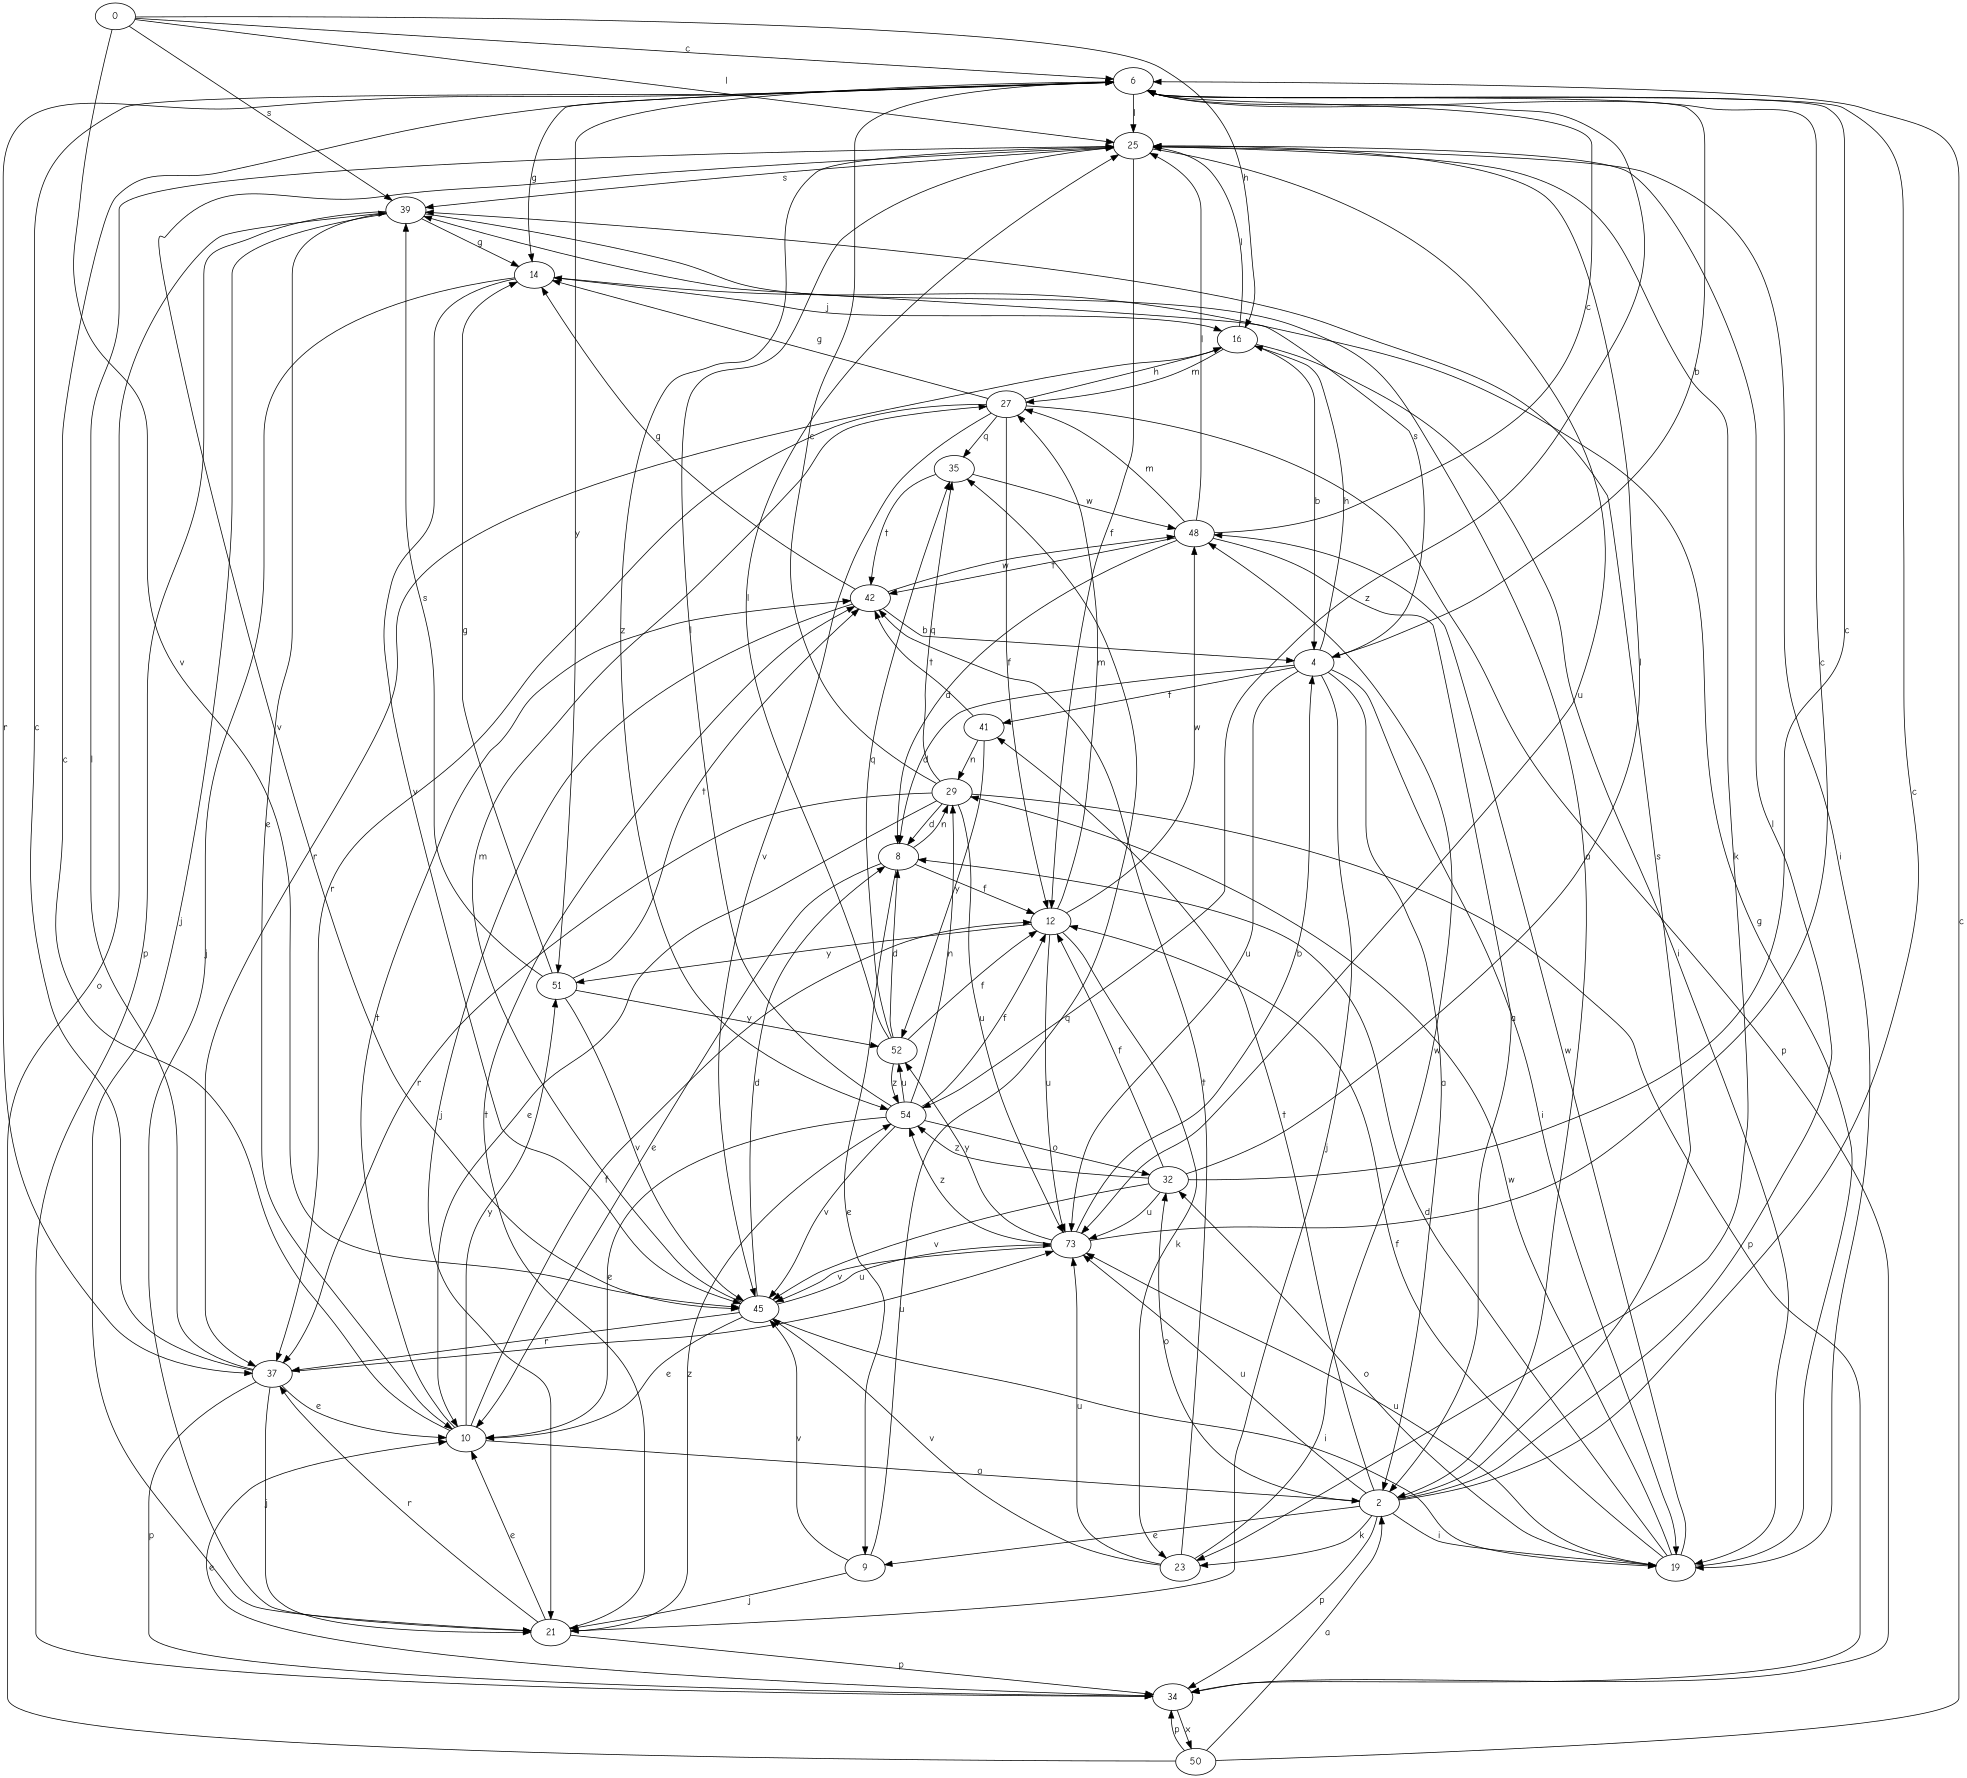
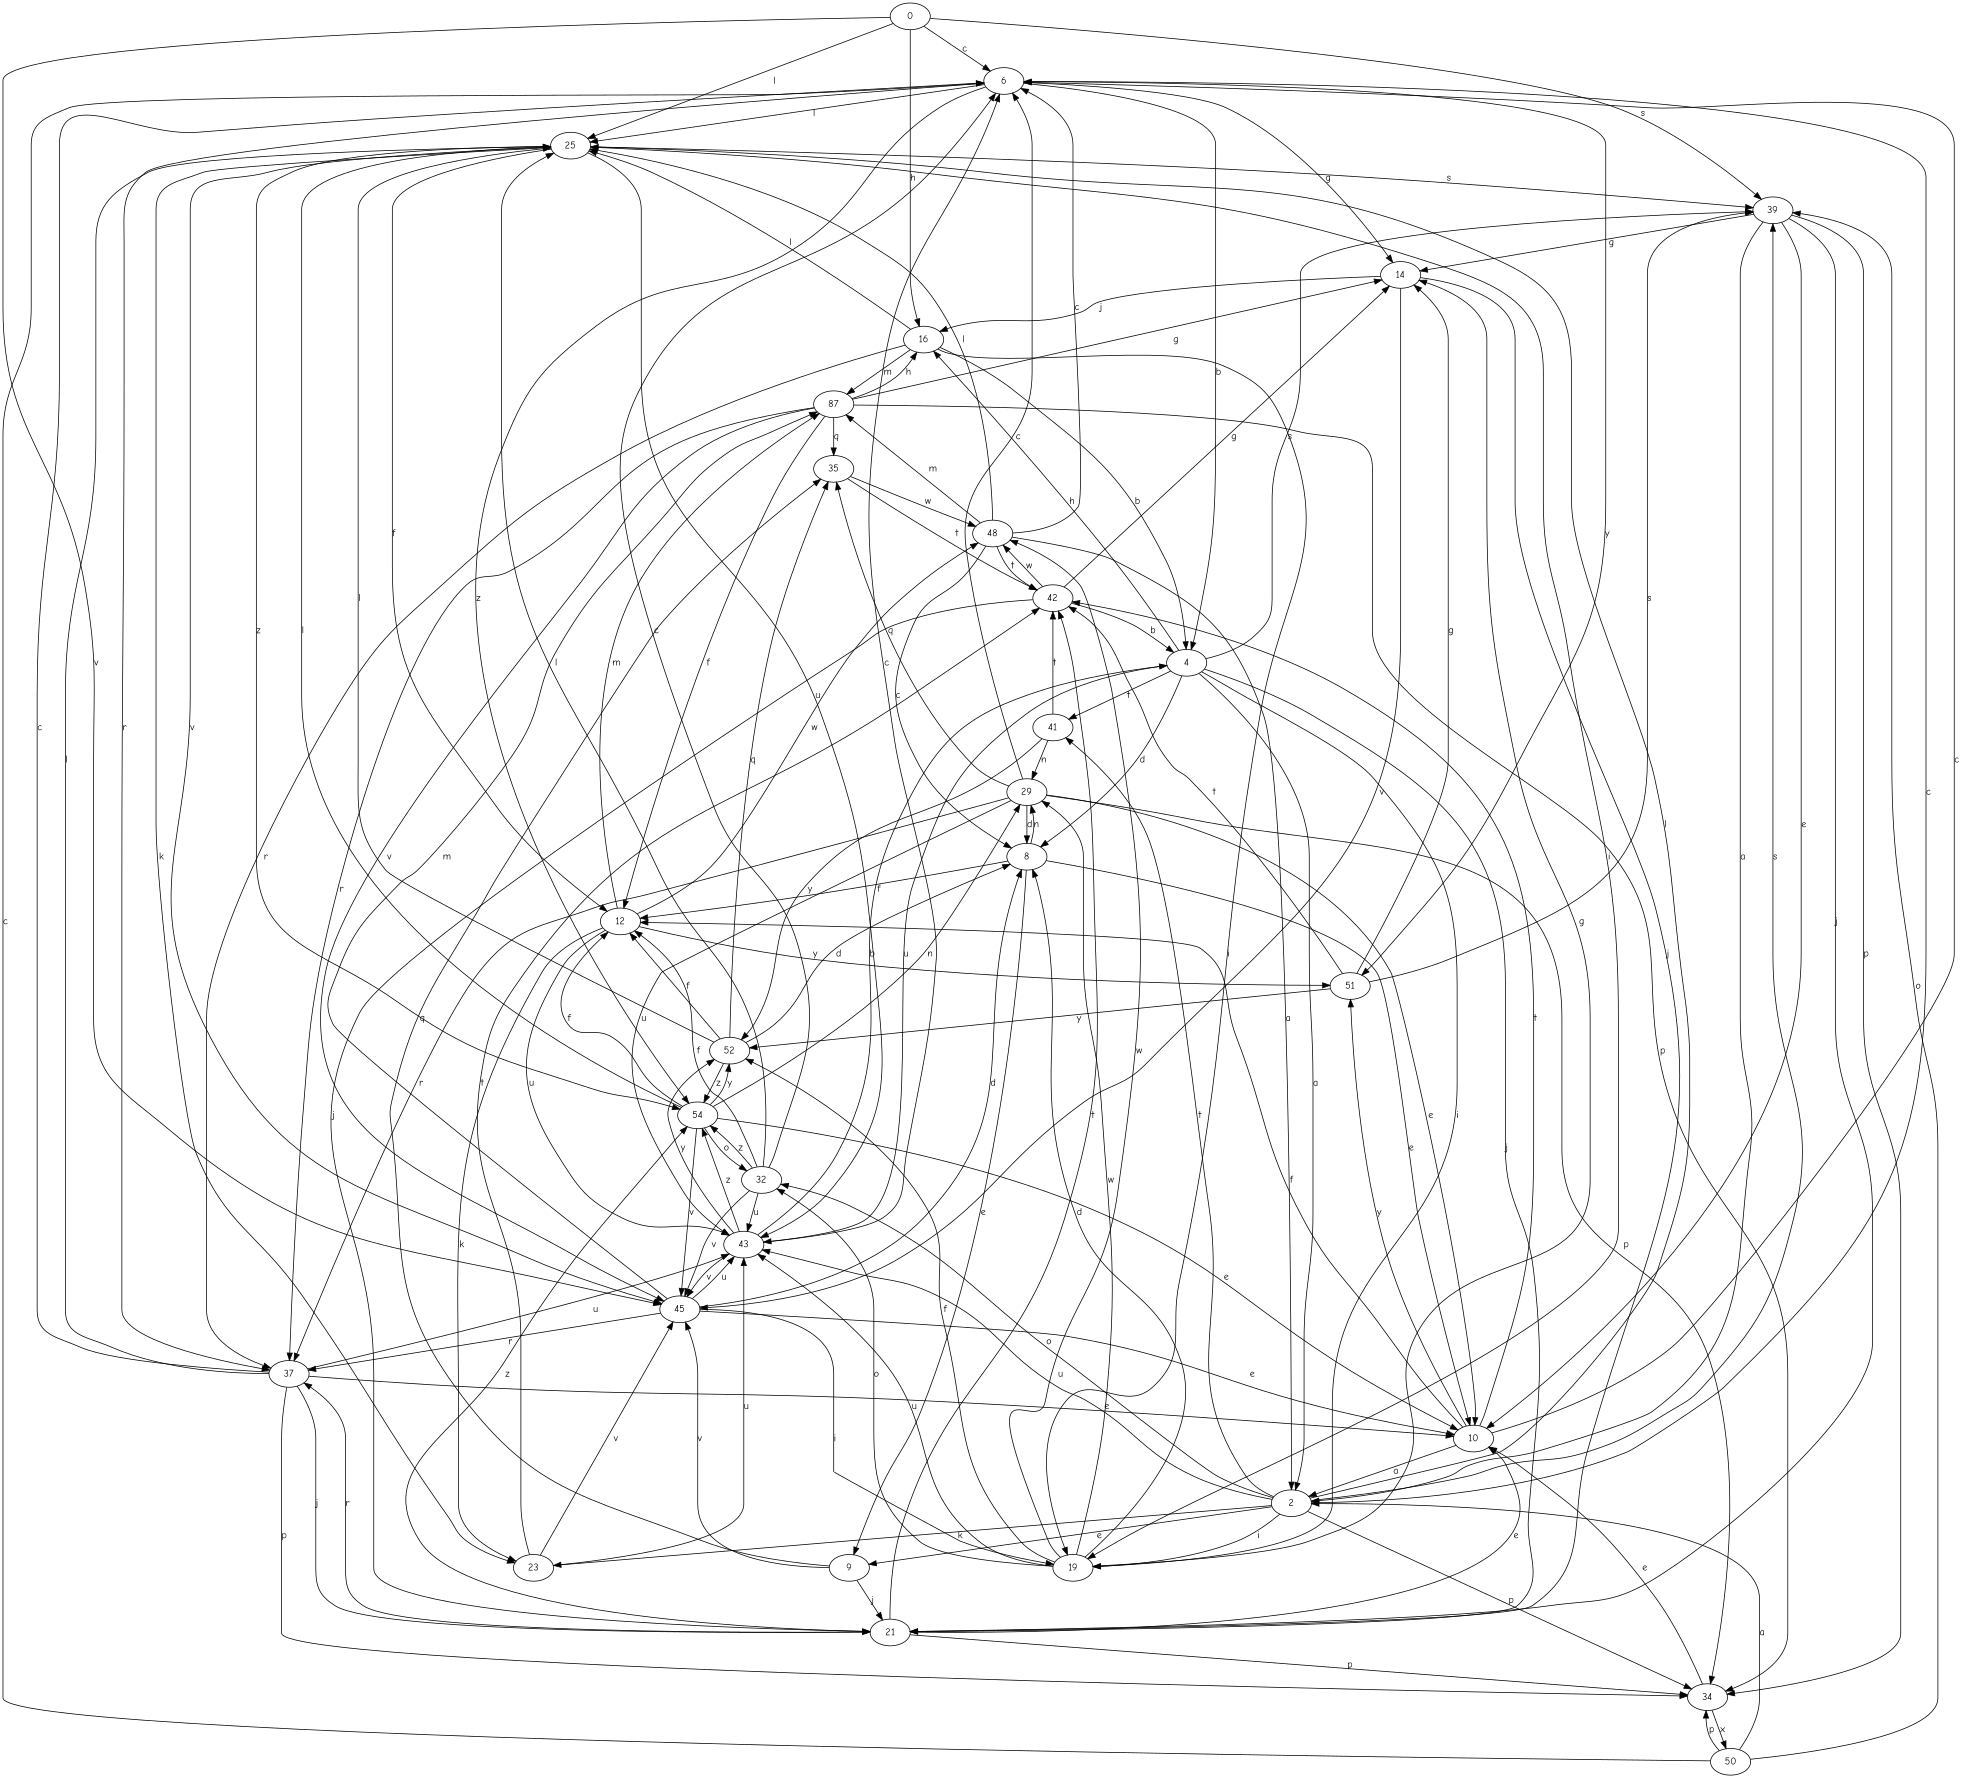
node "27": label "27" -> "87"
edge "48" -> "8": label "d" -> "c"
edge "23" -> "48": removed, label "w"
edge "54" -> "52": label "u" -> "y"
edge "51" -> "45": removed, label "v"
edge "19" -> "12": now "19" -> "52"
node "73": label "73" -> "43"
